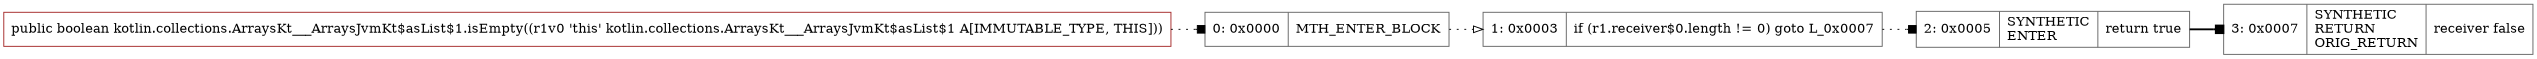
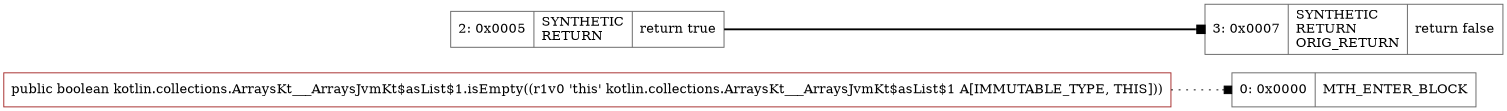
node "1: 0x0003": removed
node "3: 0x0007": text "receiver false" -> "return false"
node "2: 0x0005": text "ENTER" -> "RETURN"
